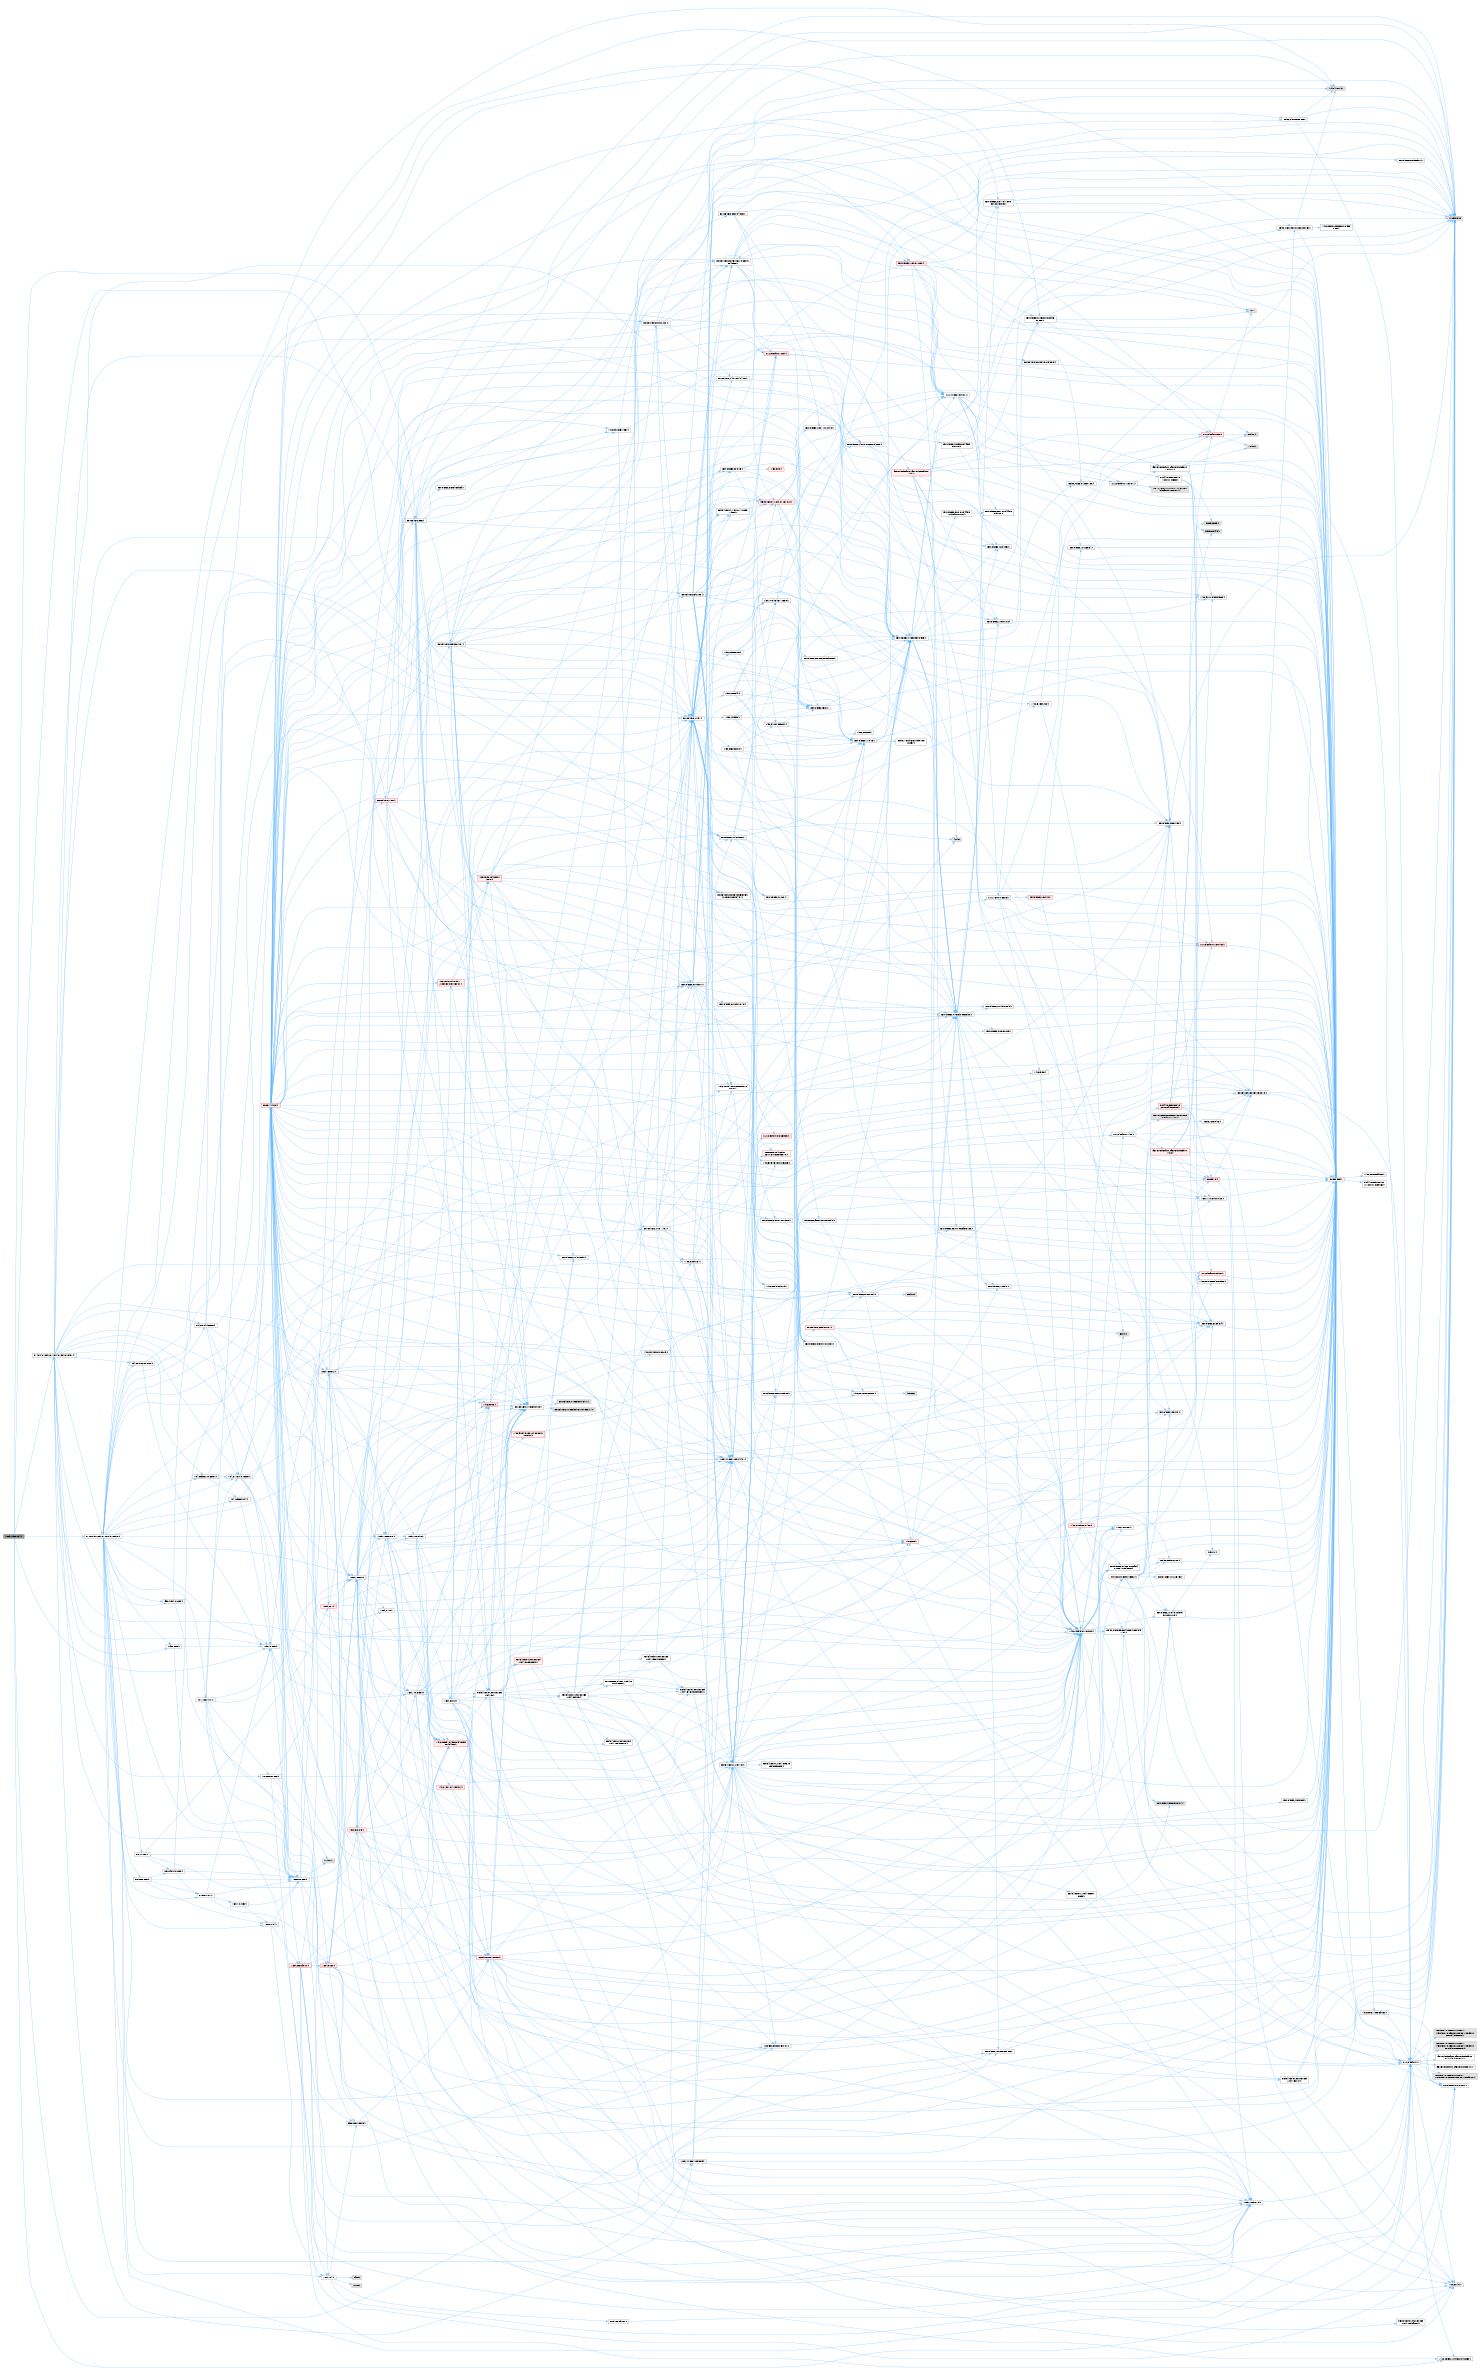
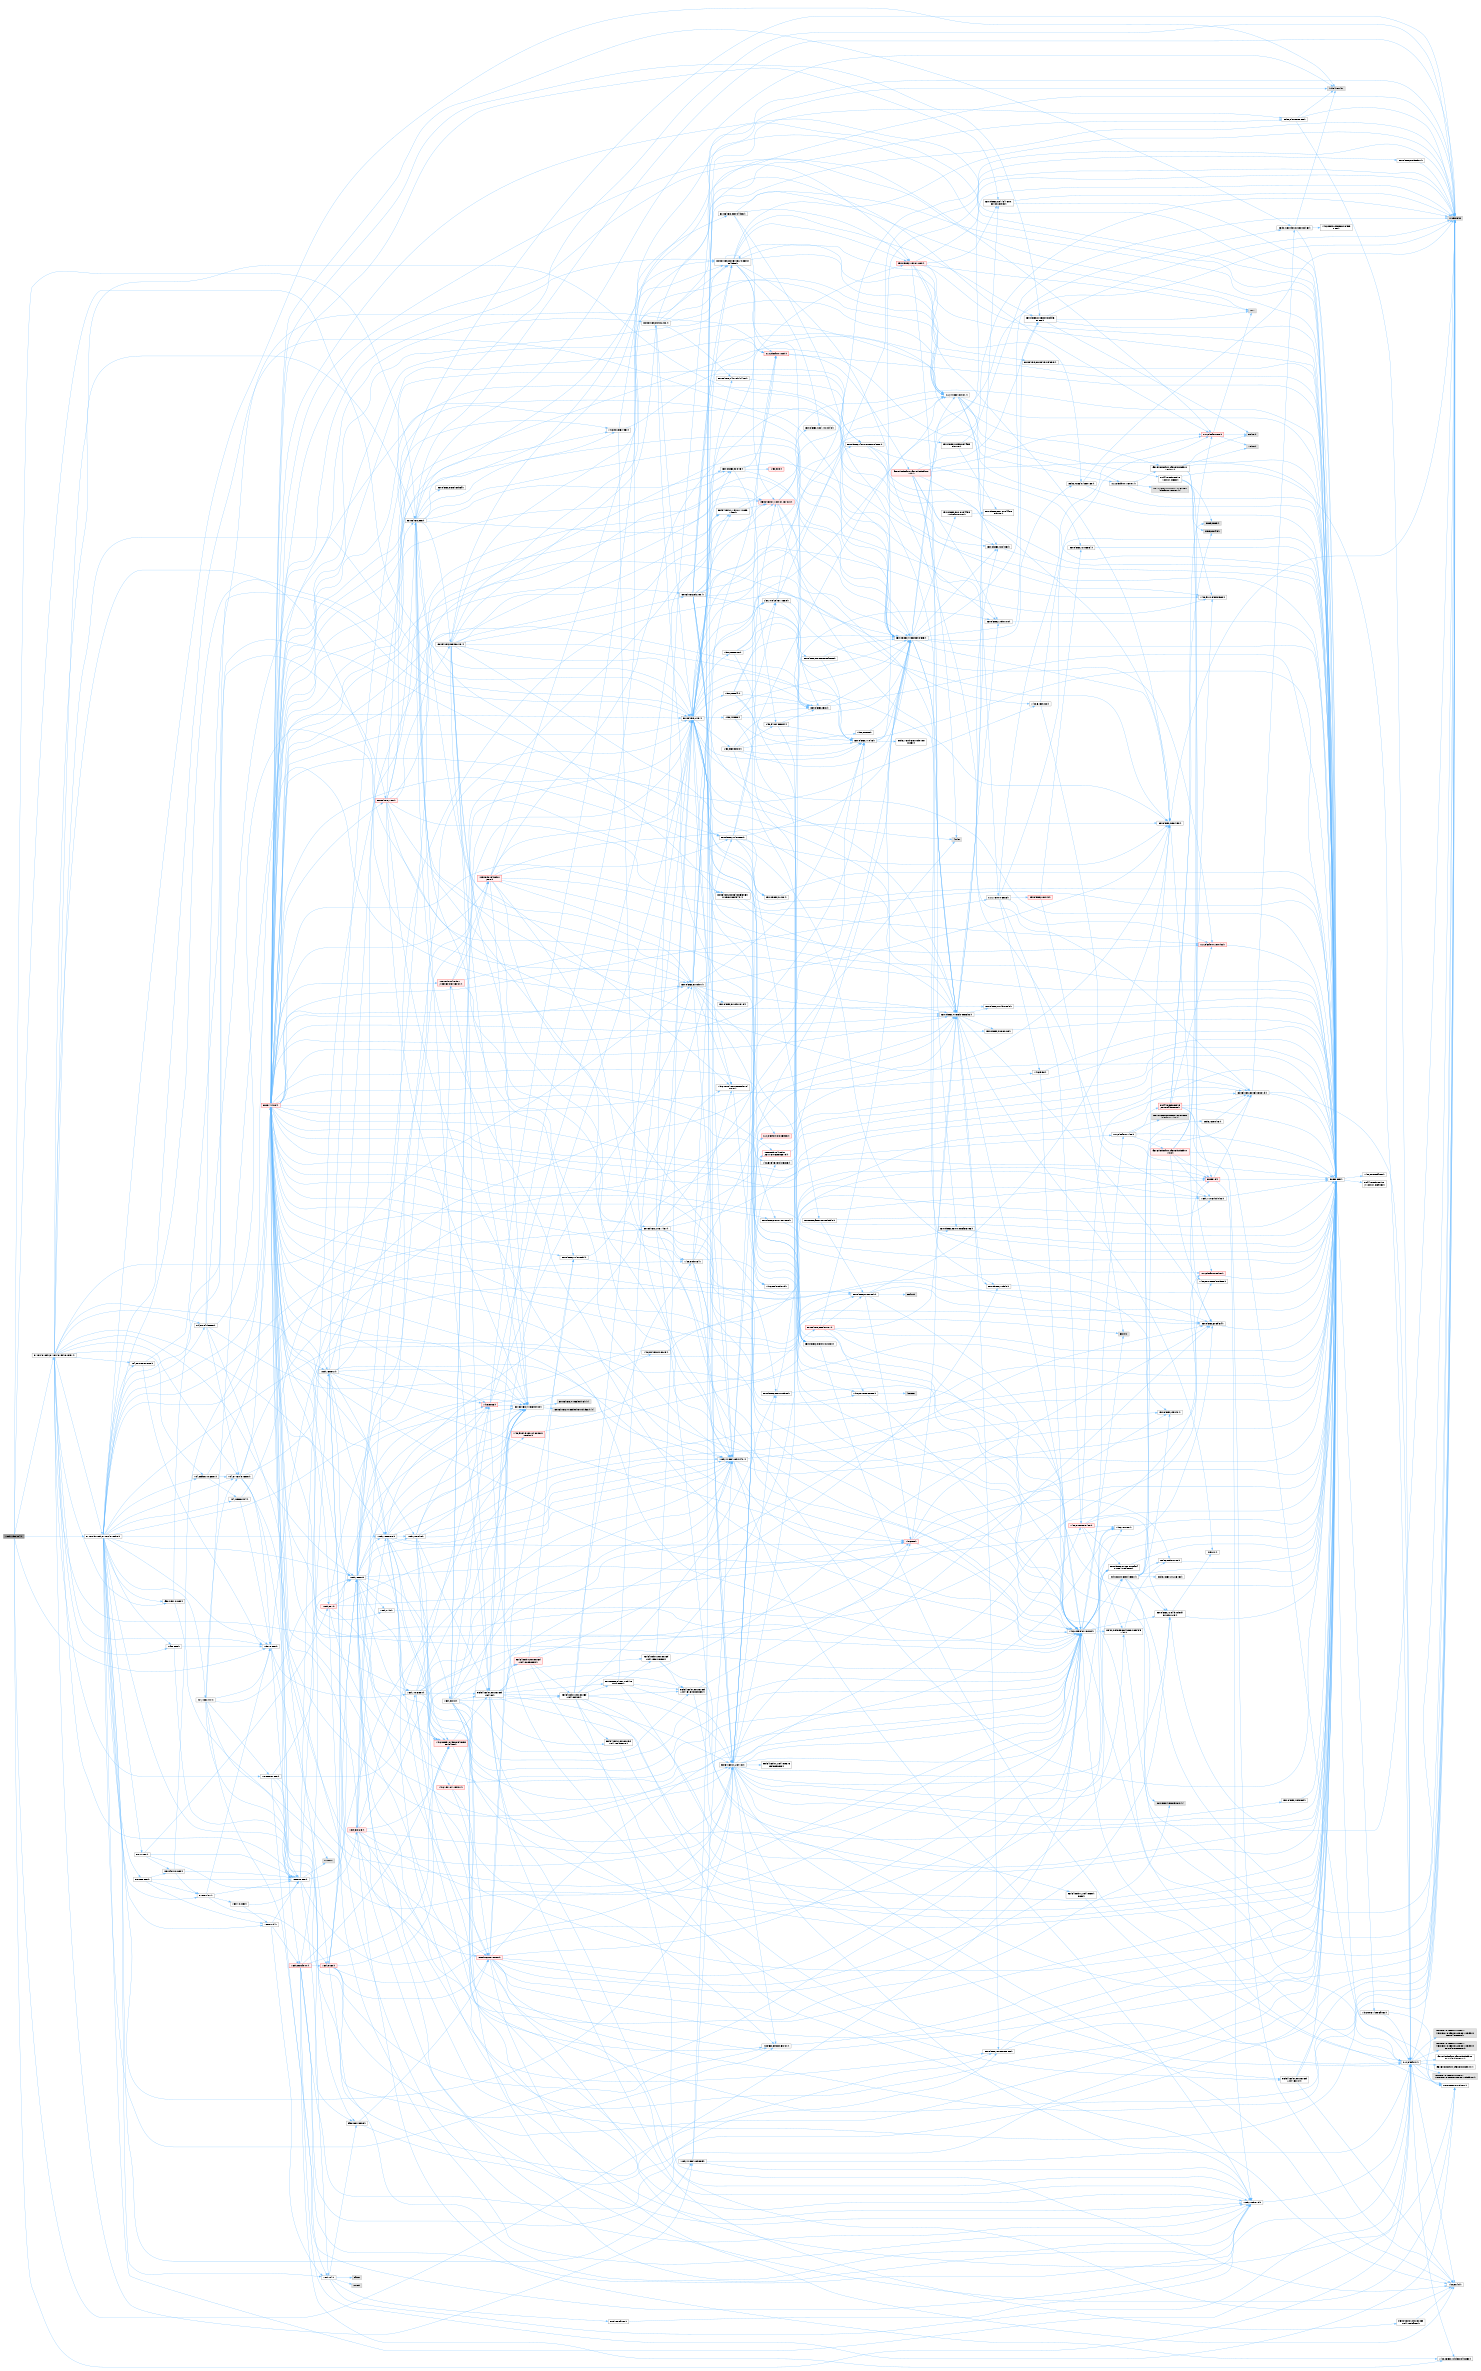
edge "Templates/UnrealTemplate.h" -> "Templates/Identity.h": removed
